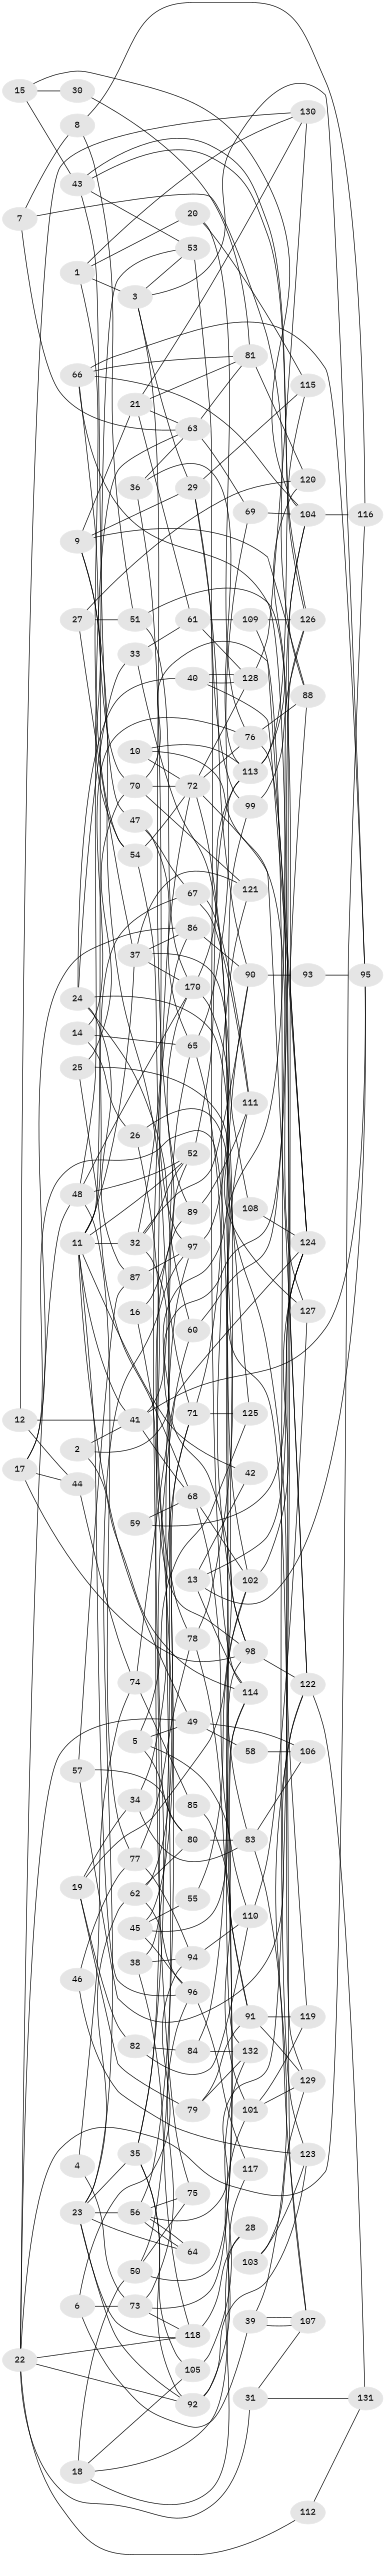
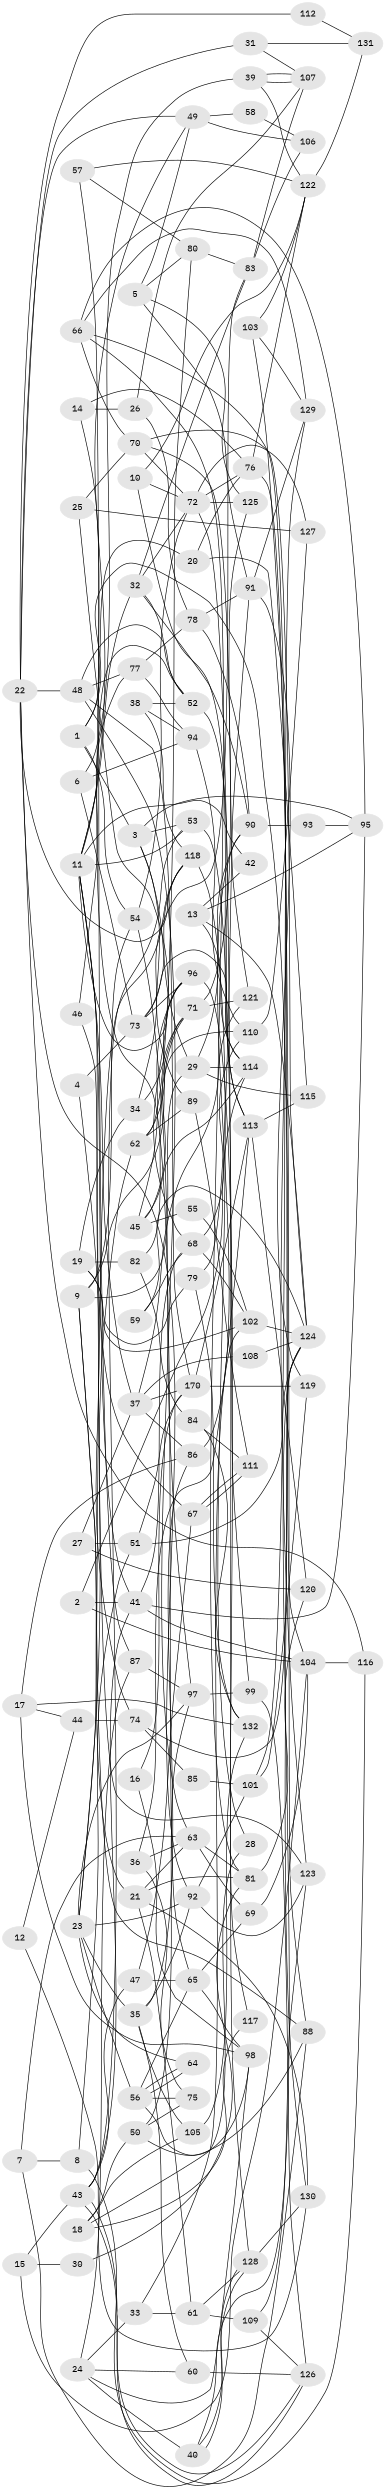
edge "12" -- "41": now "43" -- "41"
edge "98" -- "122": now "103" -- "122"
